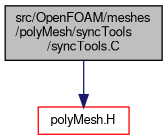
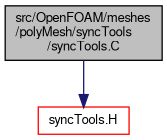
node "polyMesh.H": label "polyMesh.H" -> "syncTools.H"
